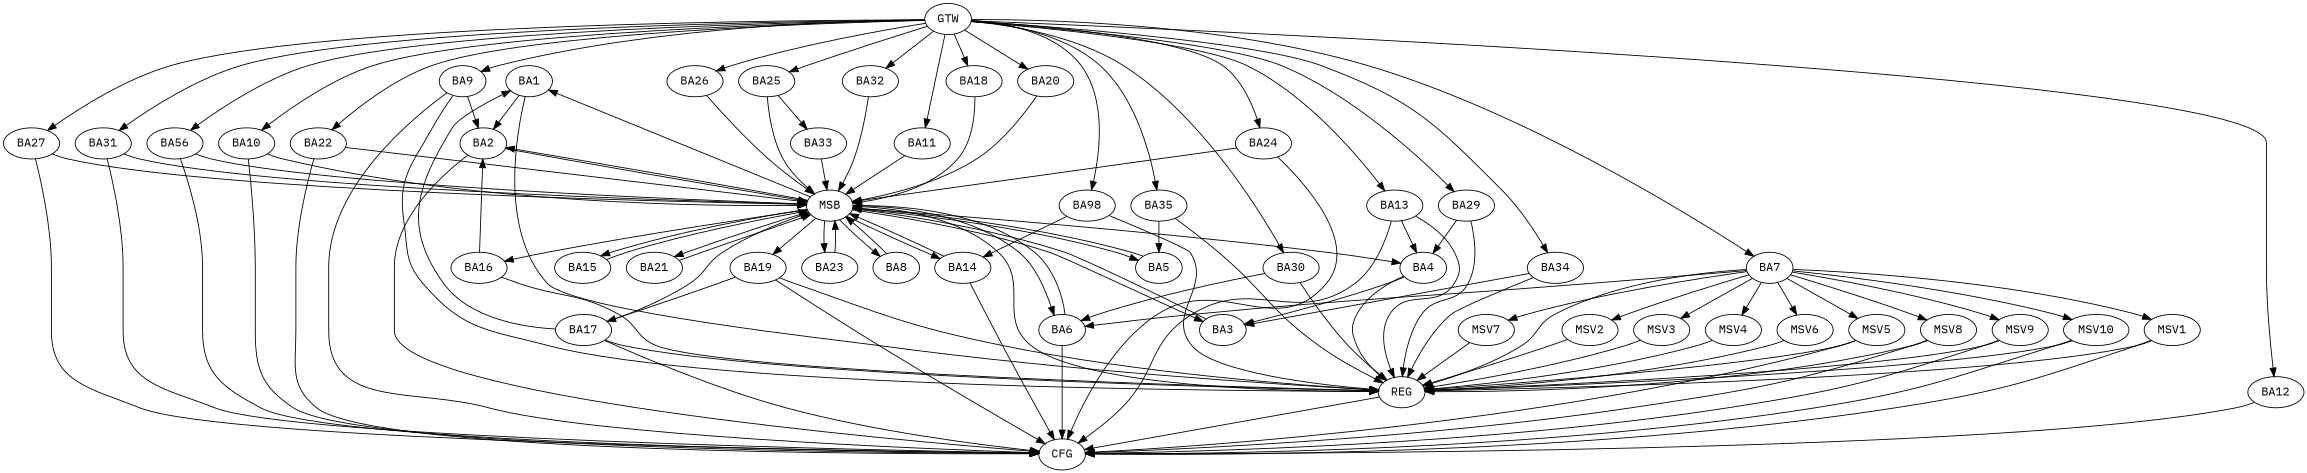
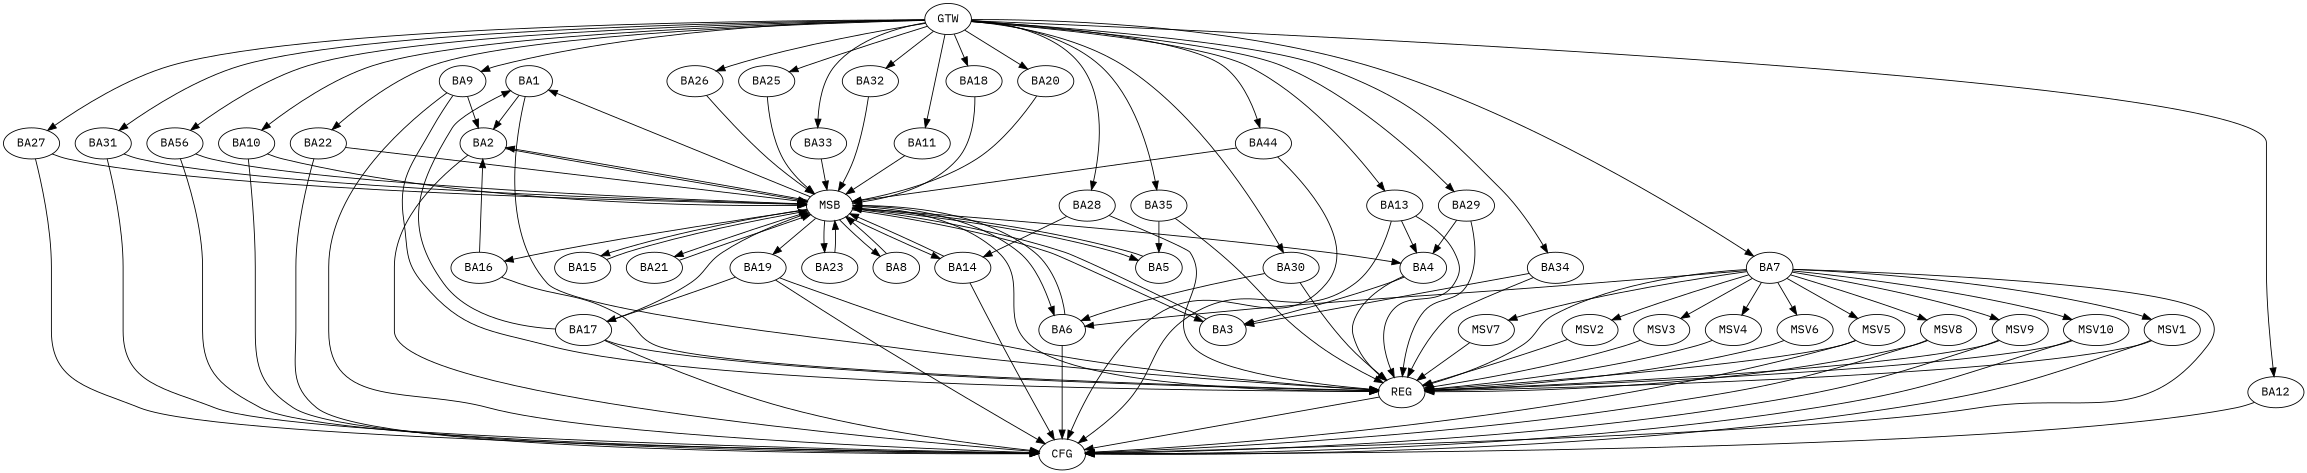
edge "BA25" -> "BA33": now "GTW" -> "BA33"
node "BA24": label "BA24" -> "BA44"
node "BA98": label "BA98" -> "BA28"
edge "BA7" -> "CFG": added
